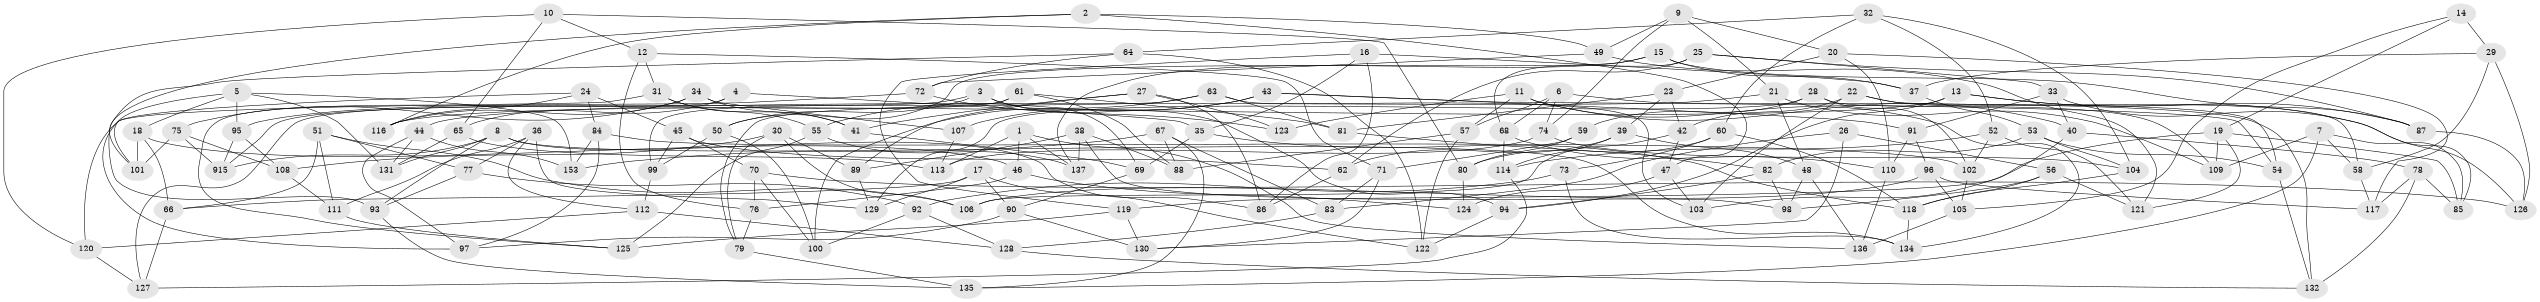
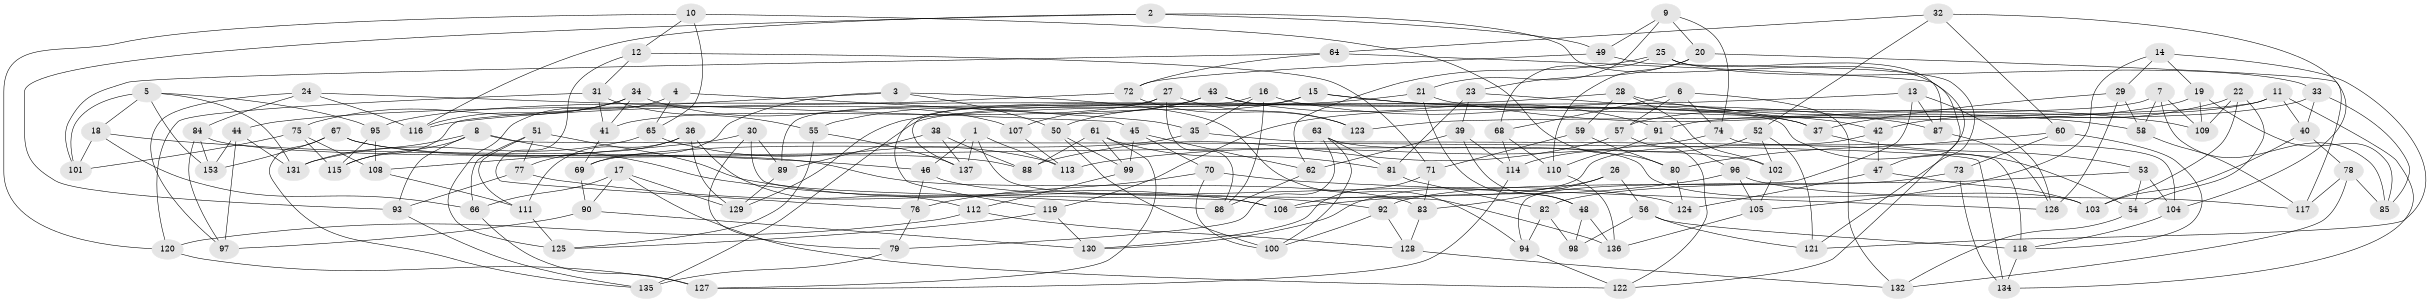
node "915": label "915" -> "115"
edge "19" -- "121": now "14" -- "121"
edge "38" -- "98": removed
